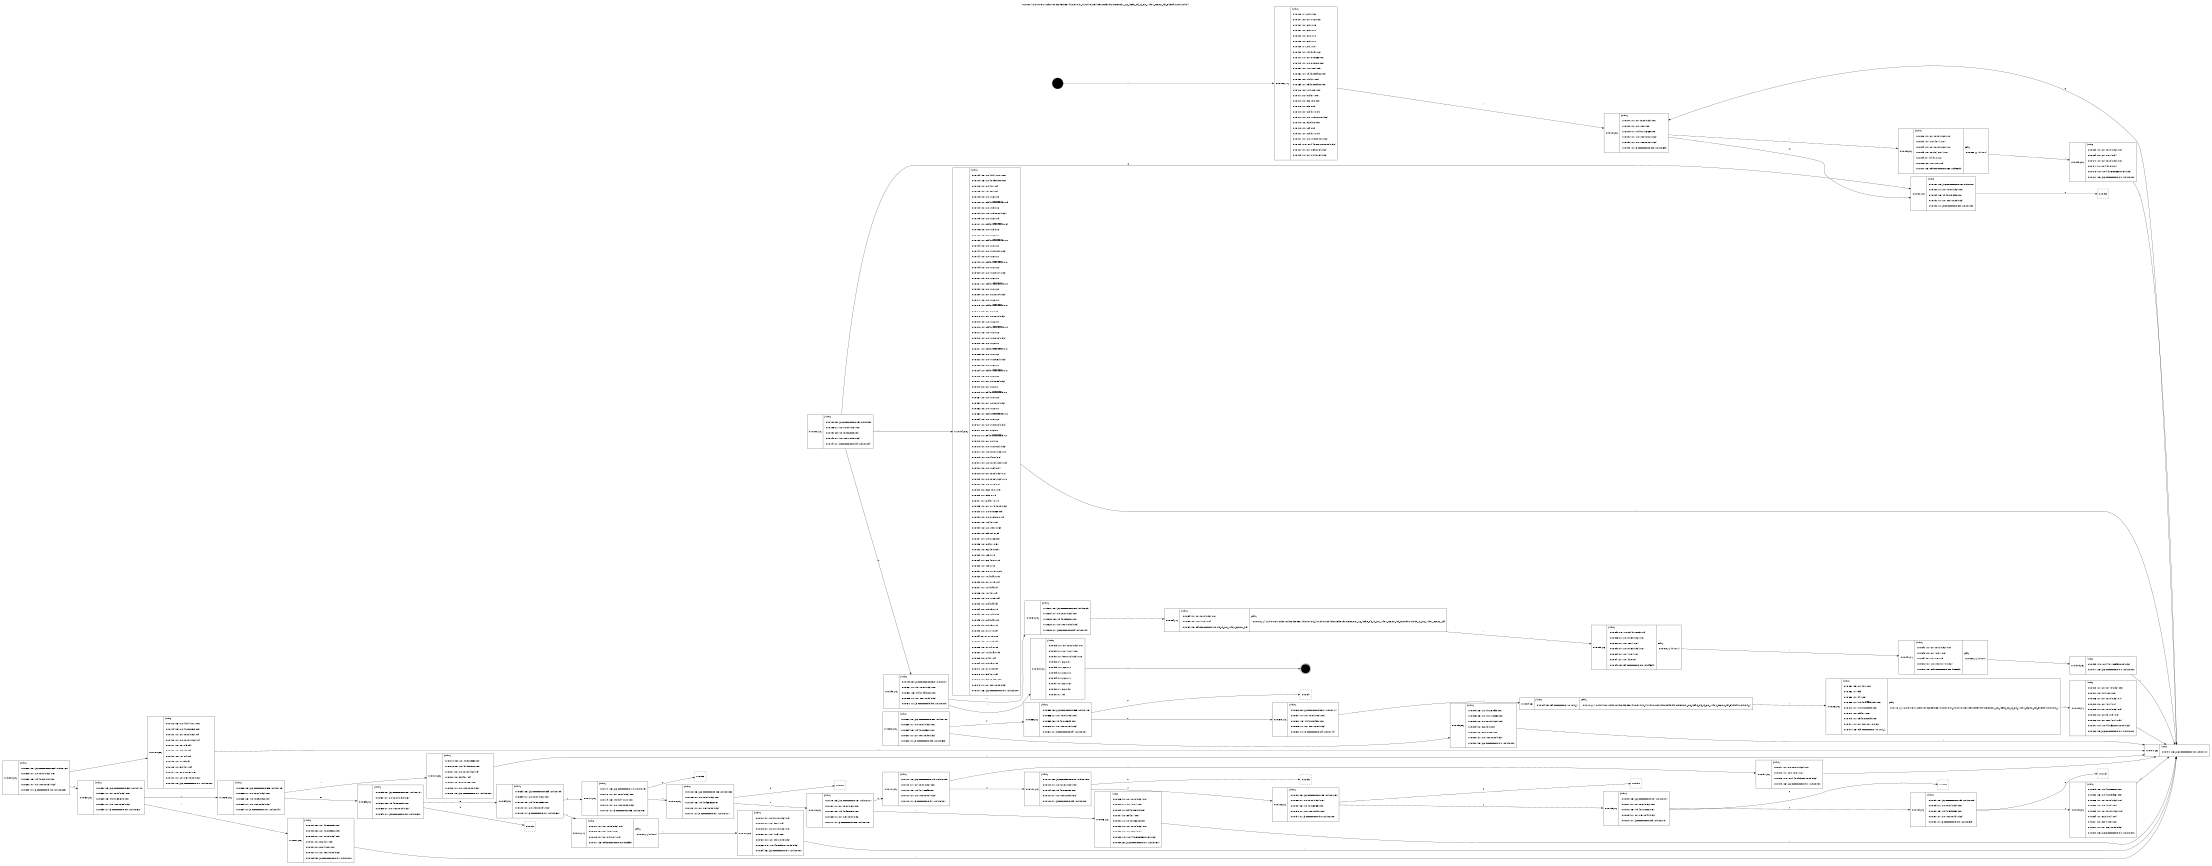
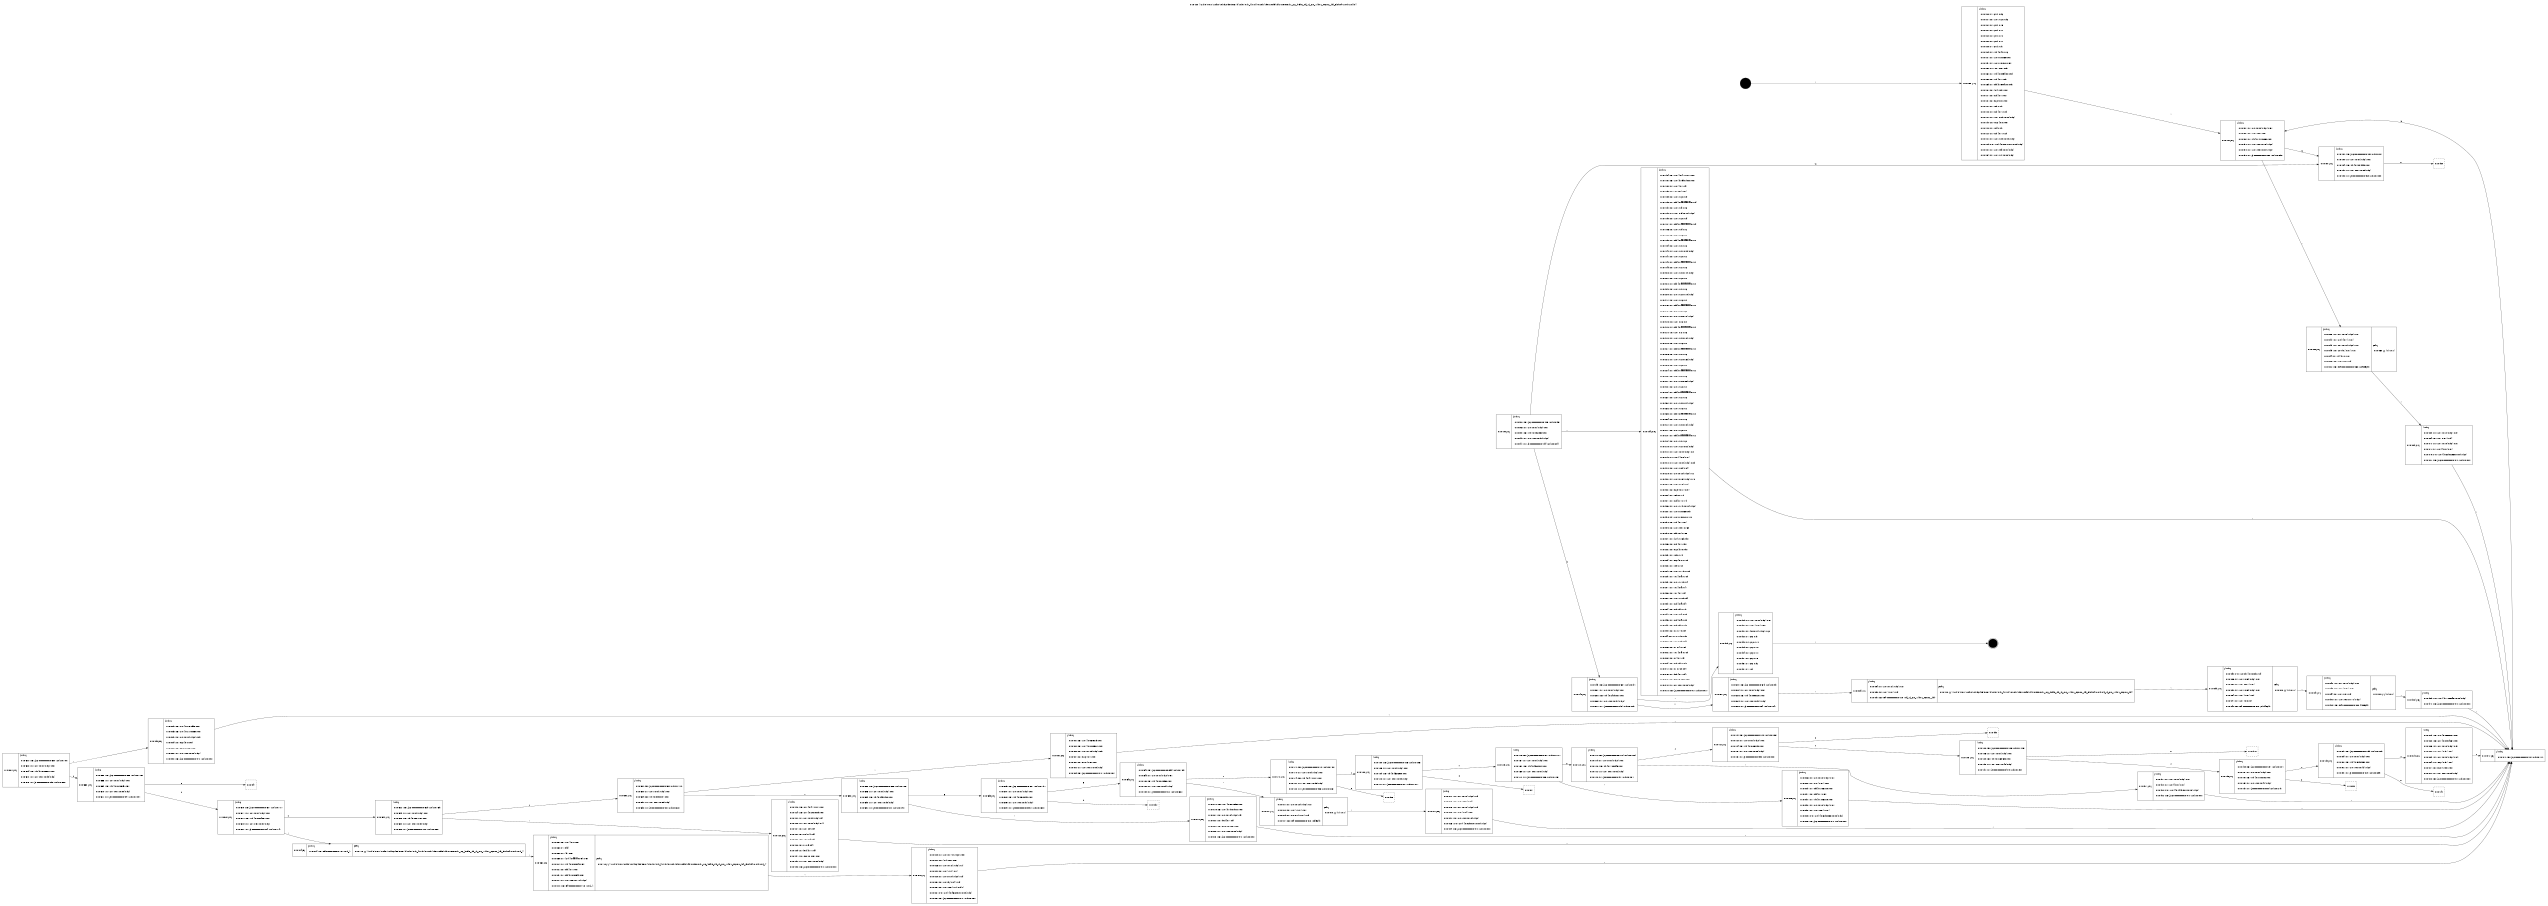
edge "0x40156c [28]" -> "0x401588 [28]": added, label "8"
